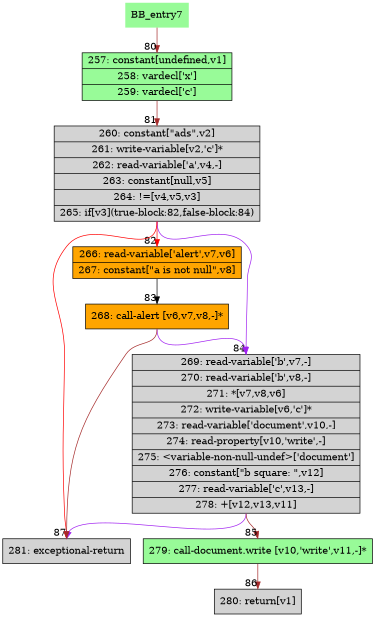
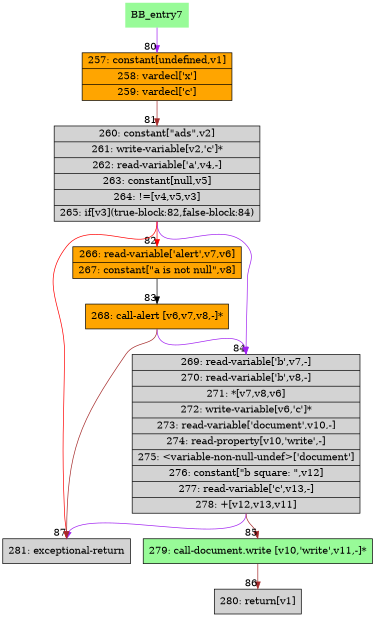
edge "BB_entry7" -> "257: constant[undefined,v1]": color brown -> purple
node "257: constant[undefined,v1]": fillcolor palegreen -> orange
